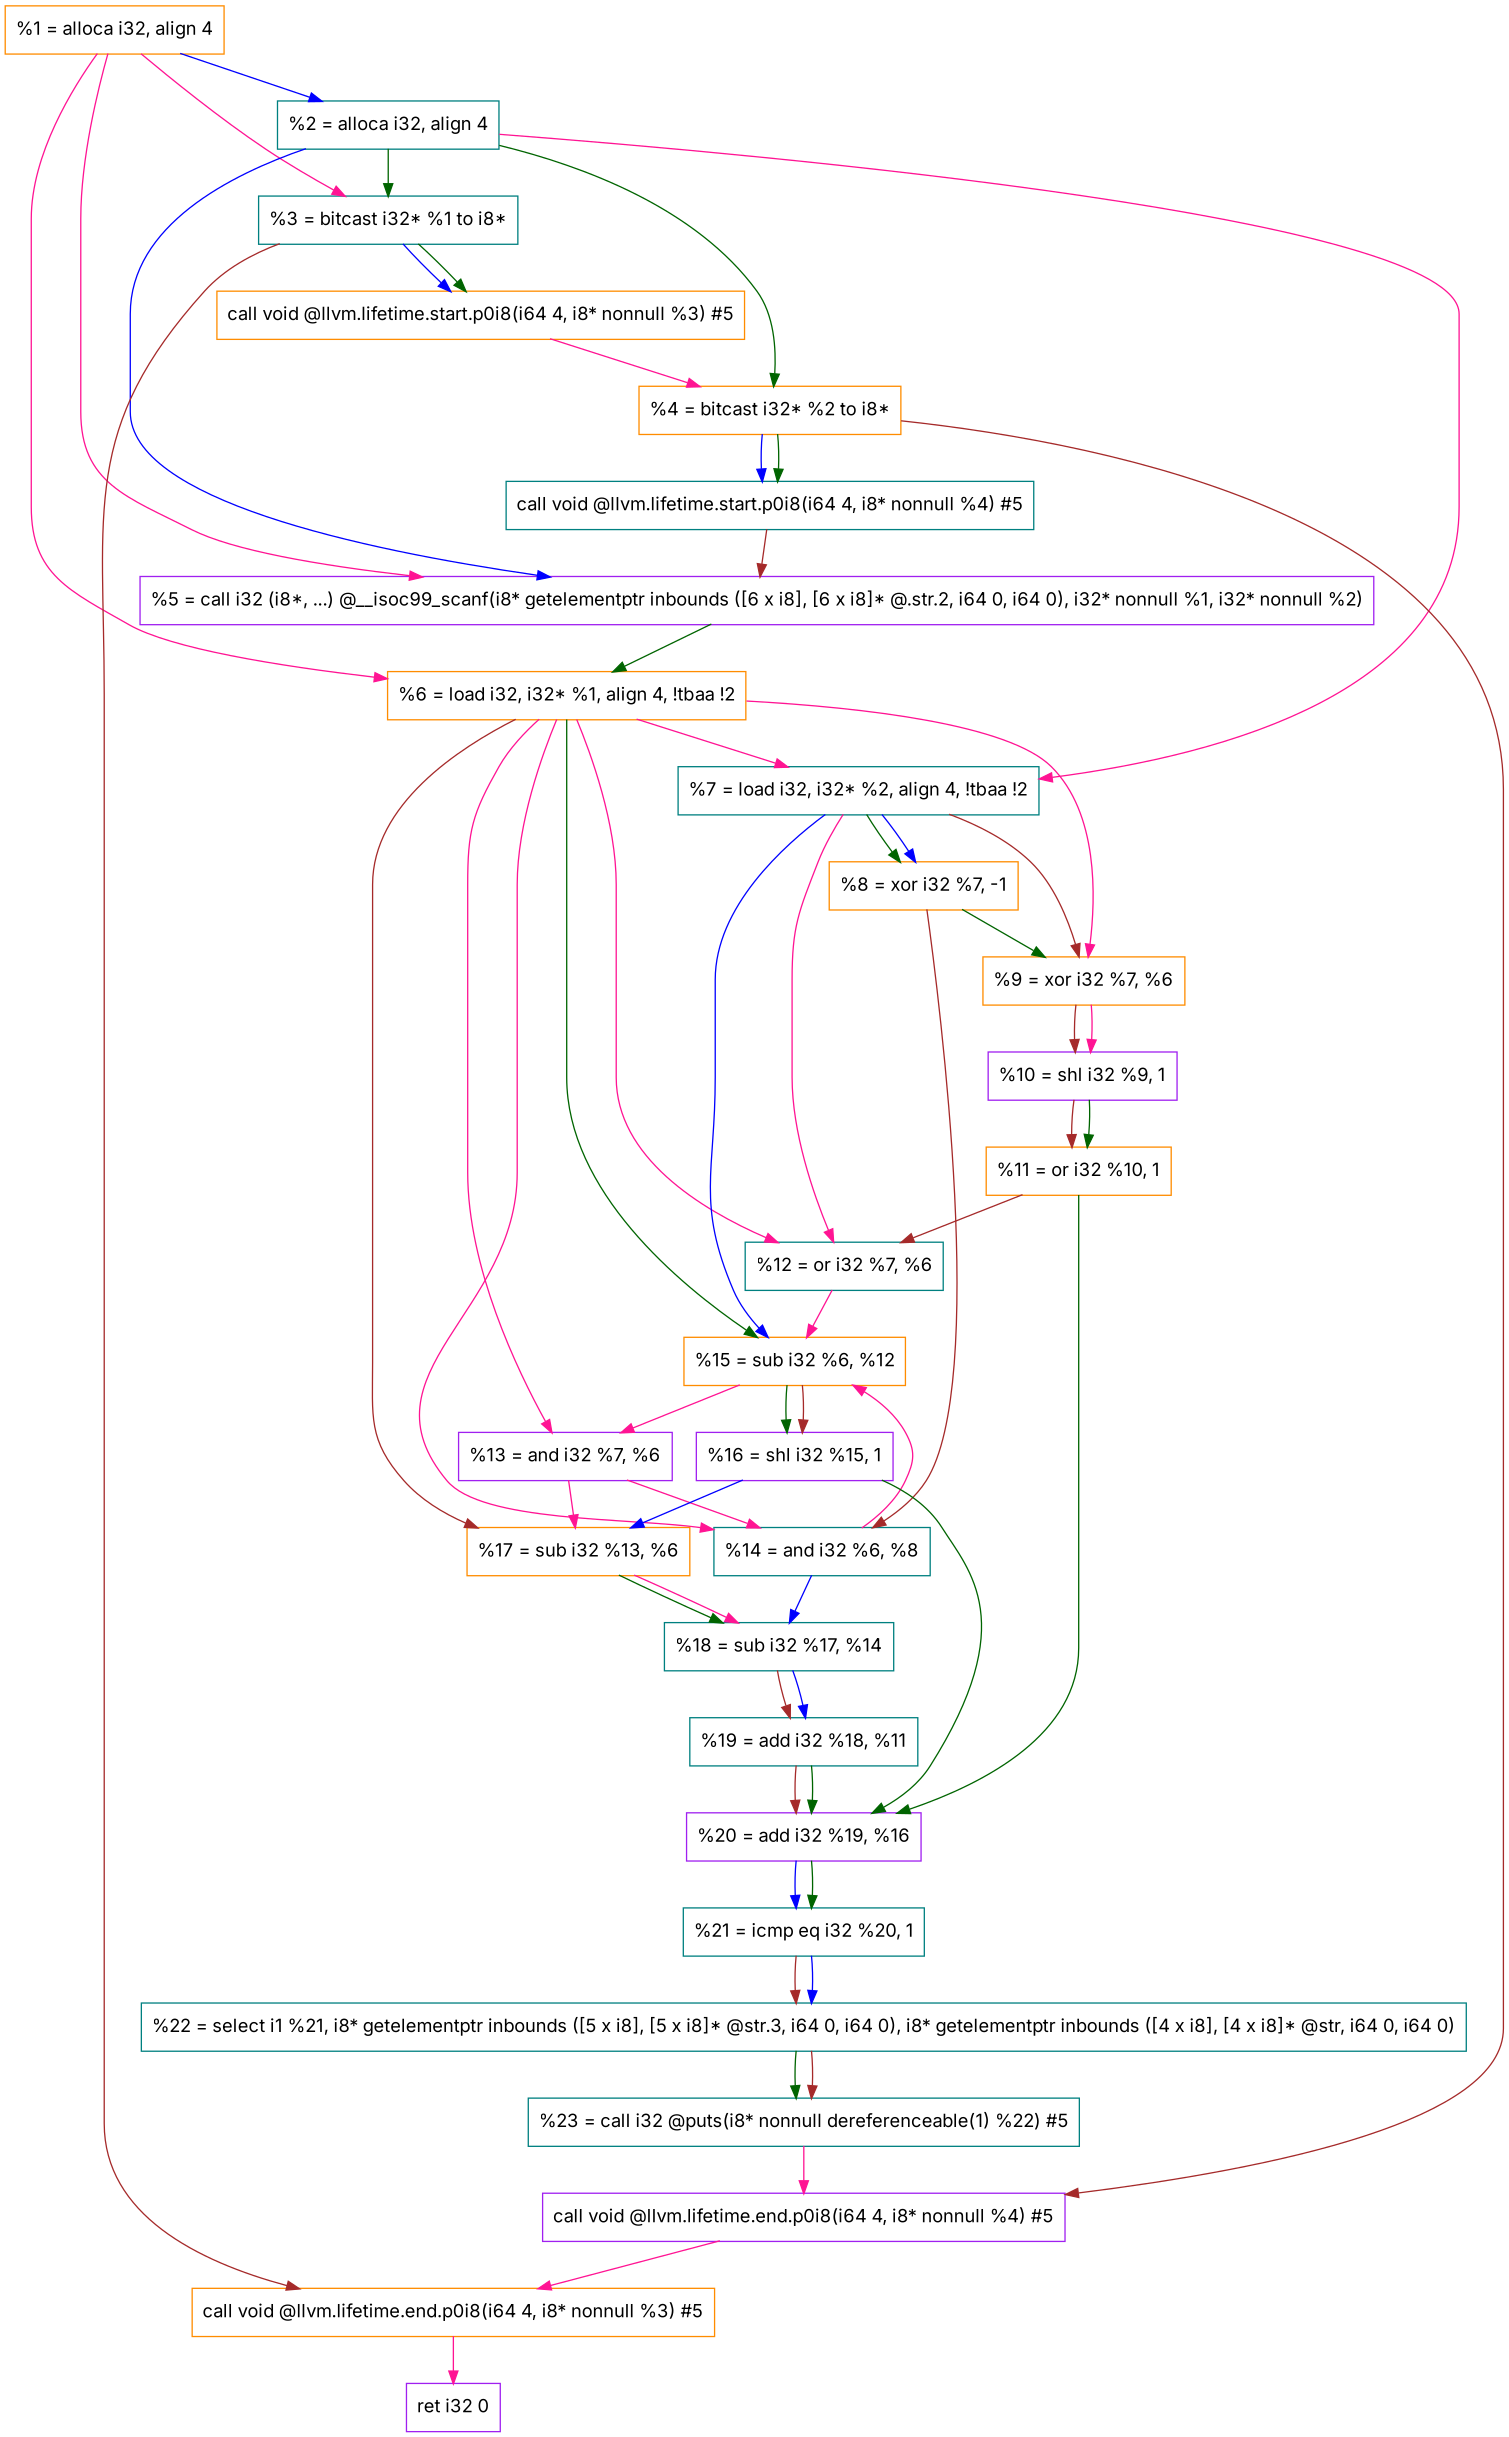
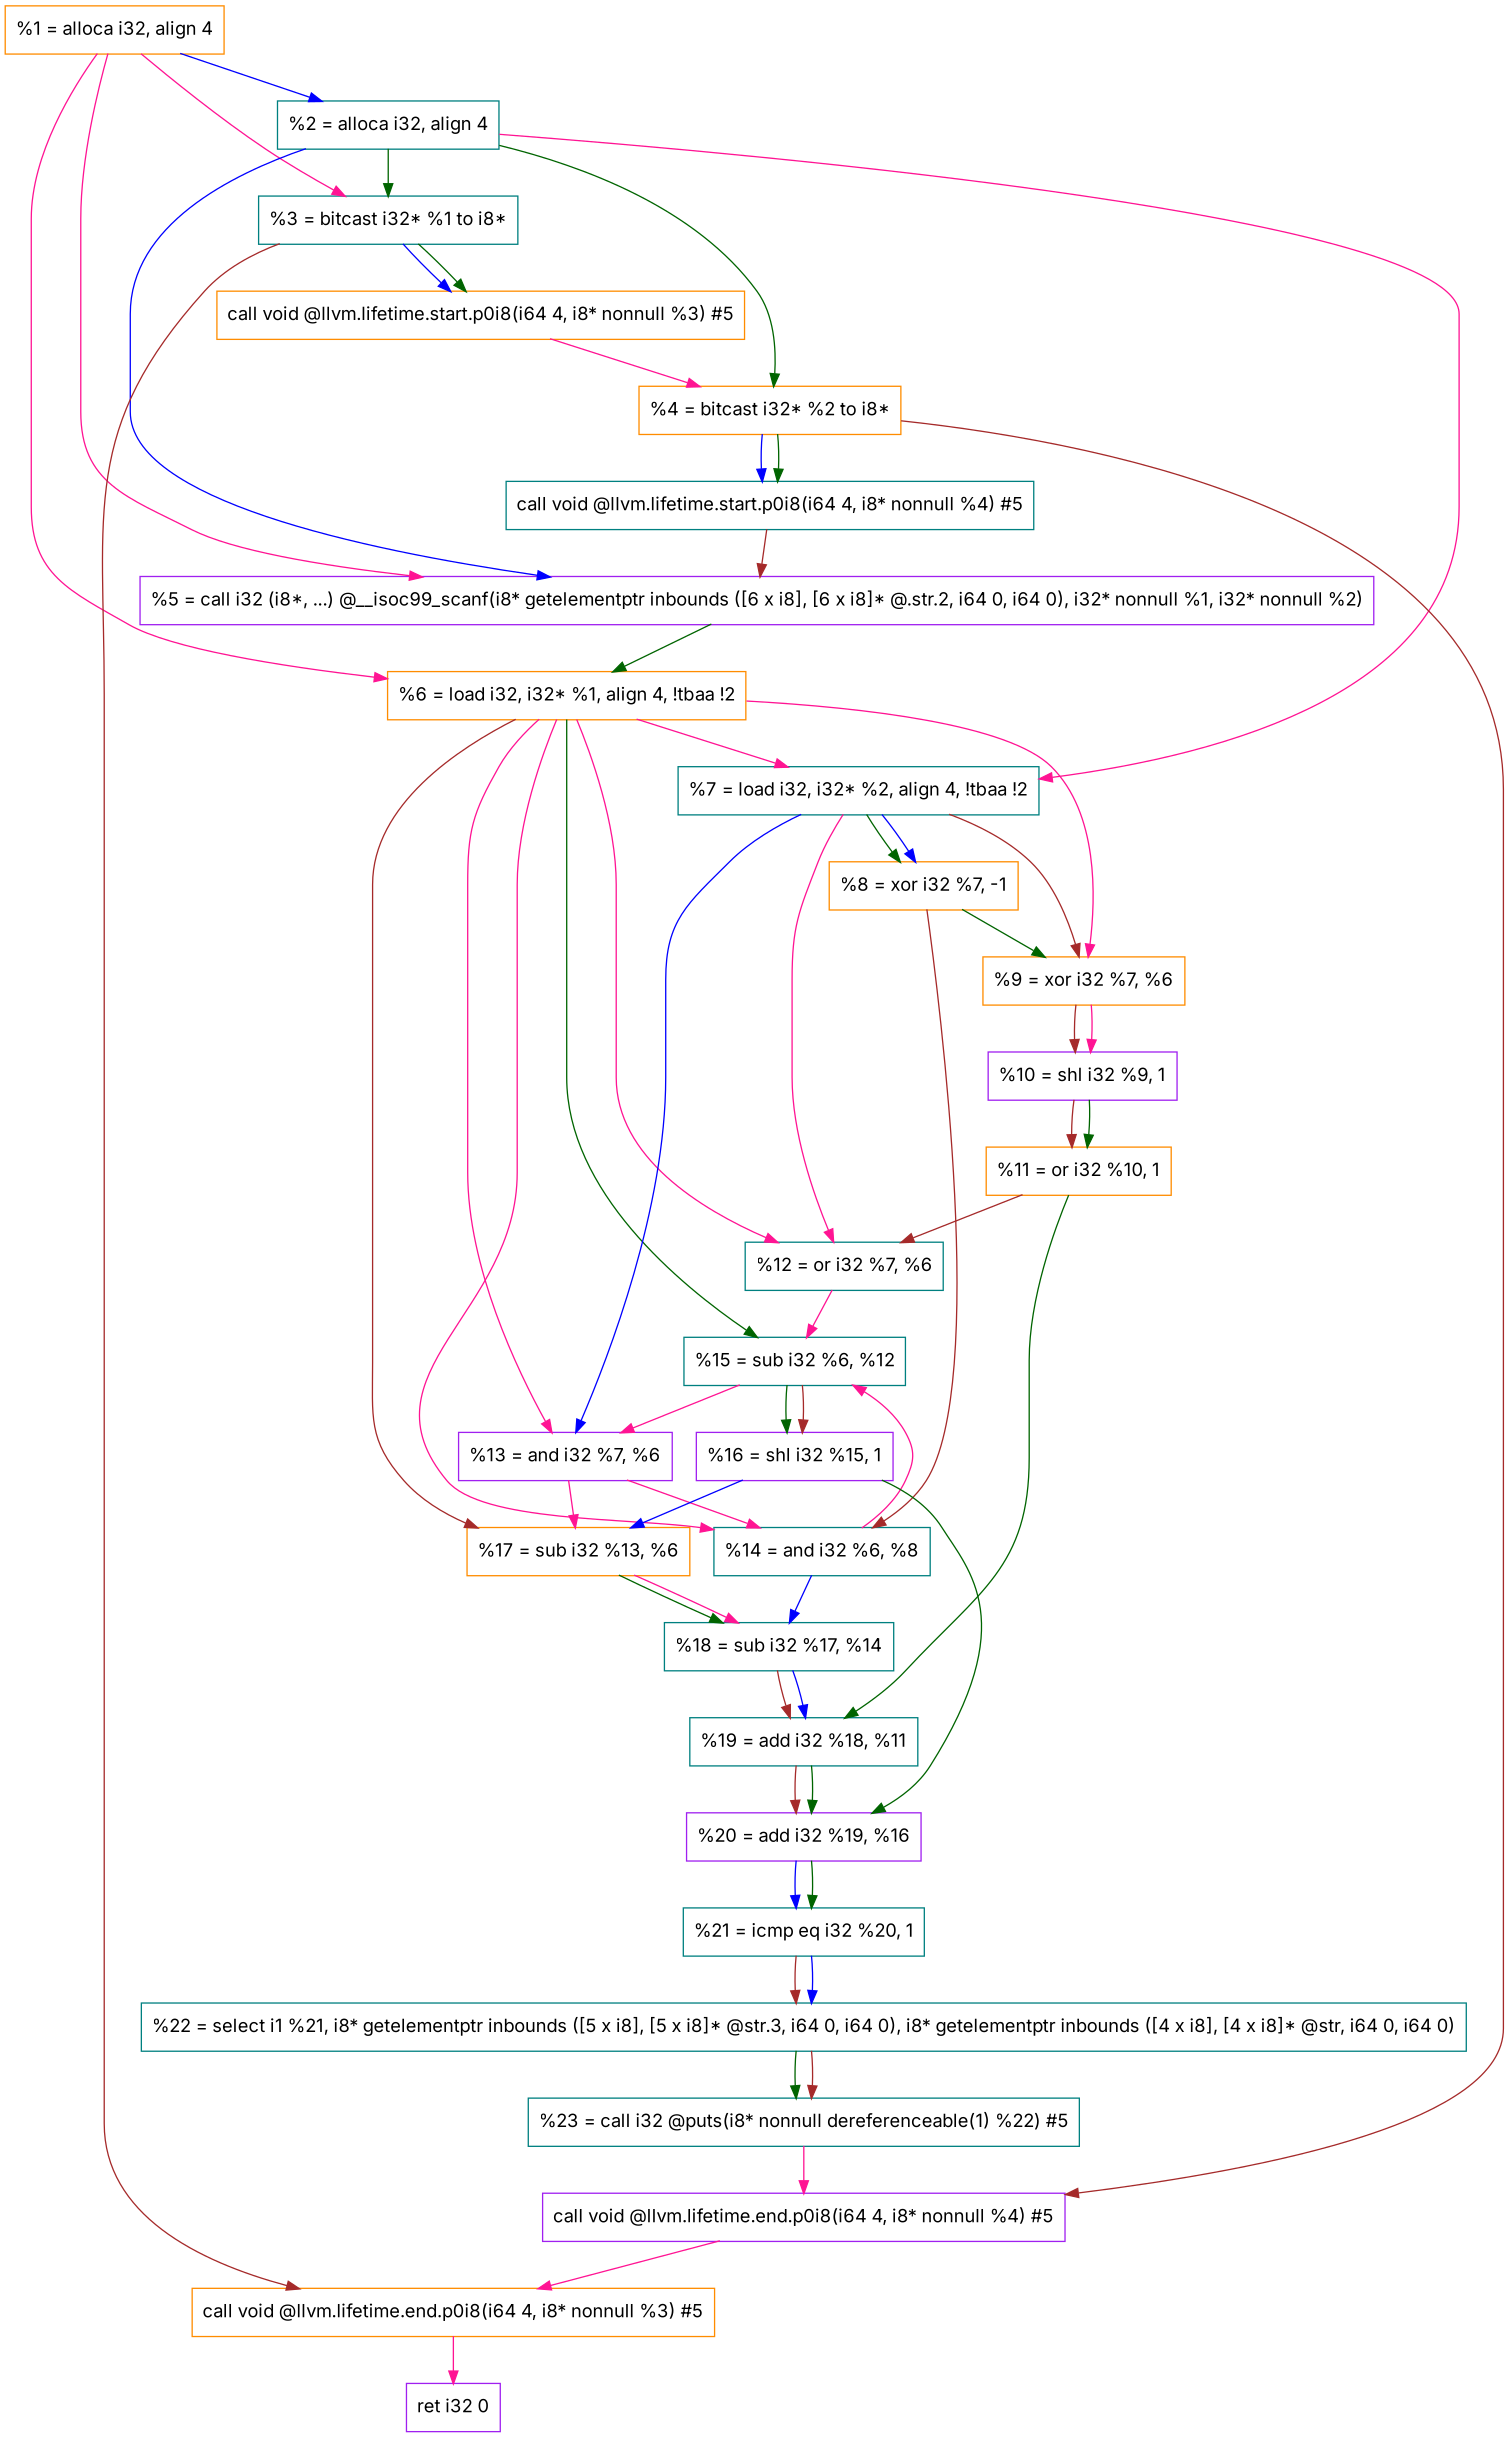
edge "%7 = load i32, i32* %2, align 4, !tbaa !2" -> "%15 = sub i32 %6, %12": now "%7 = load i32, i32* %2, align 4, !tbaa !2" -> "%13 = and i32 %7, %6"
node "%15 = sub i32 %6, %12": color darkorange -> teal
edge "%11 = or i32 %10, 1" -> "%20 = add i32 %19, %16": now "%11 = or i32 %10, 1" -> "%19 = add i32 %18, %11"
